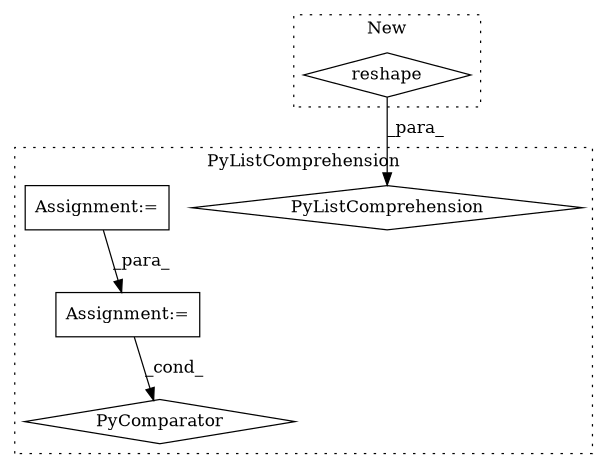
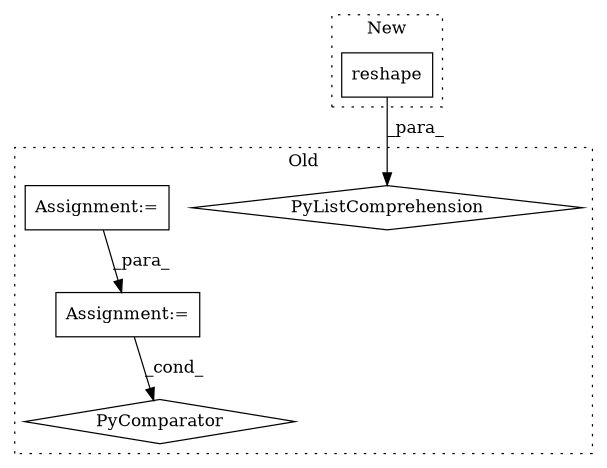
node "reshape": shape diamond -> box
cluster "PyListComprehension": label "PyListComprehension" -> "Old"
